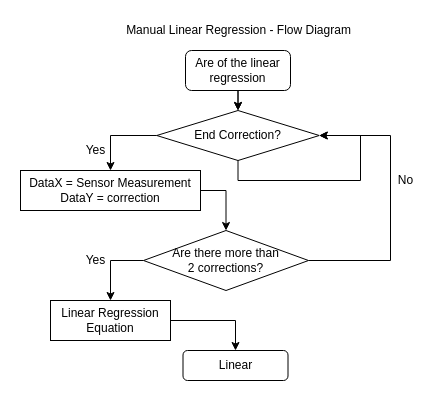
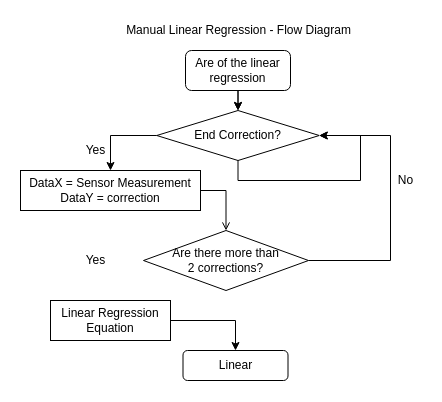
edge "DataX = Sensor Measurement DataY = correction" -> "Are there more than 2 corrections?": arrowhead classic -> open
edge "Are there more than 2 corrections?" -> "Linear Regression Equation": removed
